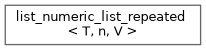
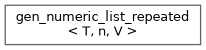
node "list_numeric_list_repeated < T, n, V >": label "list_numeric_list_repeated < T, n, V >" -> "gen_numeric_list_repeated < T, n, V >"
